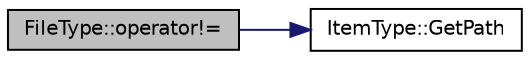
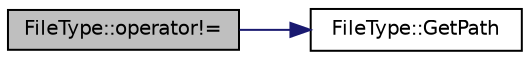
node "ItemType::GetPath": label "ItemType::GetPath" -> "FileType::GetPath"
